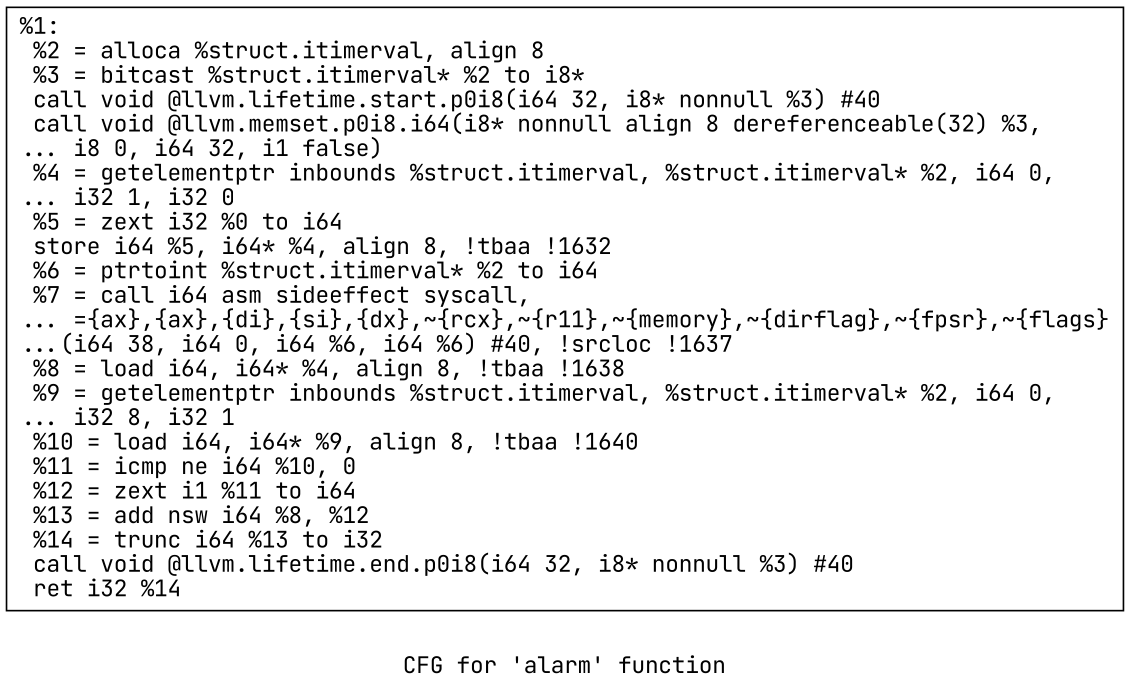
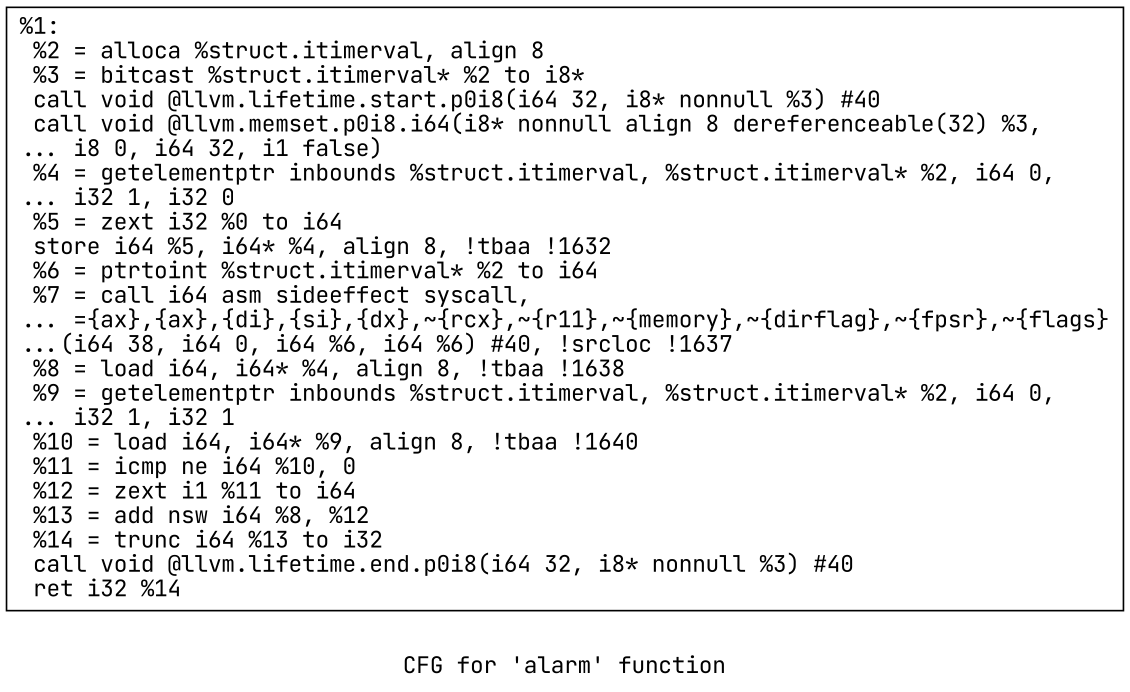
node "%1:": text "... i32 8, i32 1" -> "... i32 1, i32 1"
